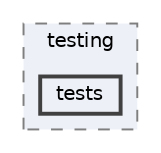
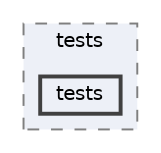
cluster "testing": label "testing" -> "tests"
